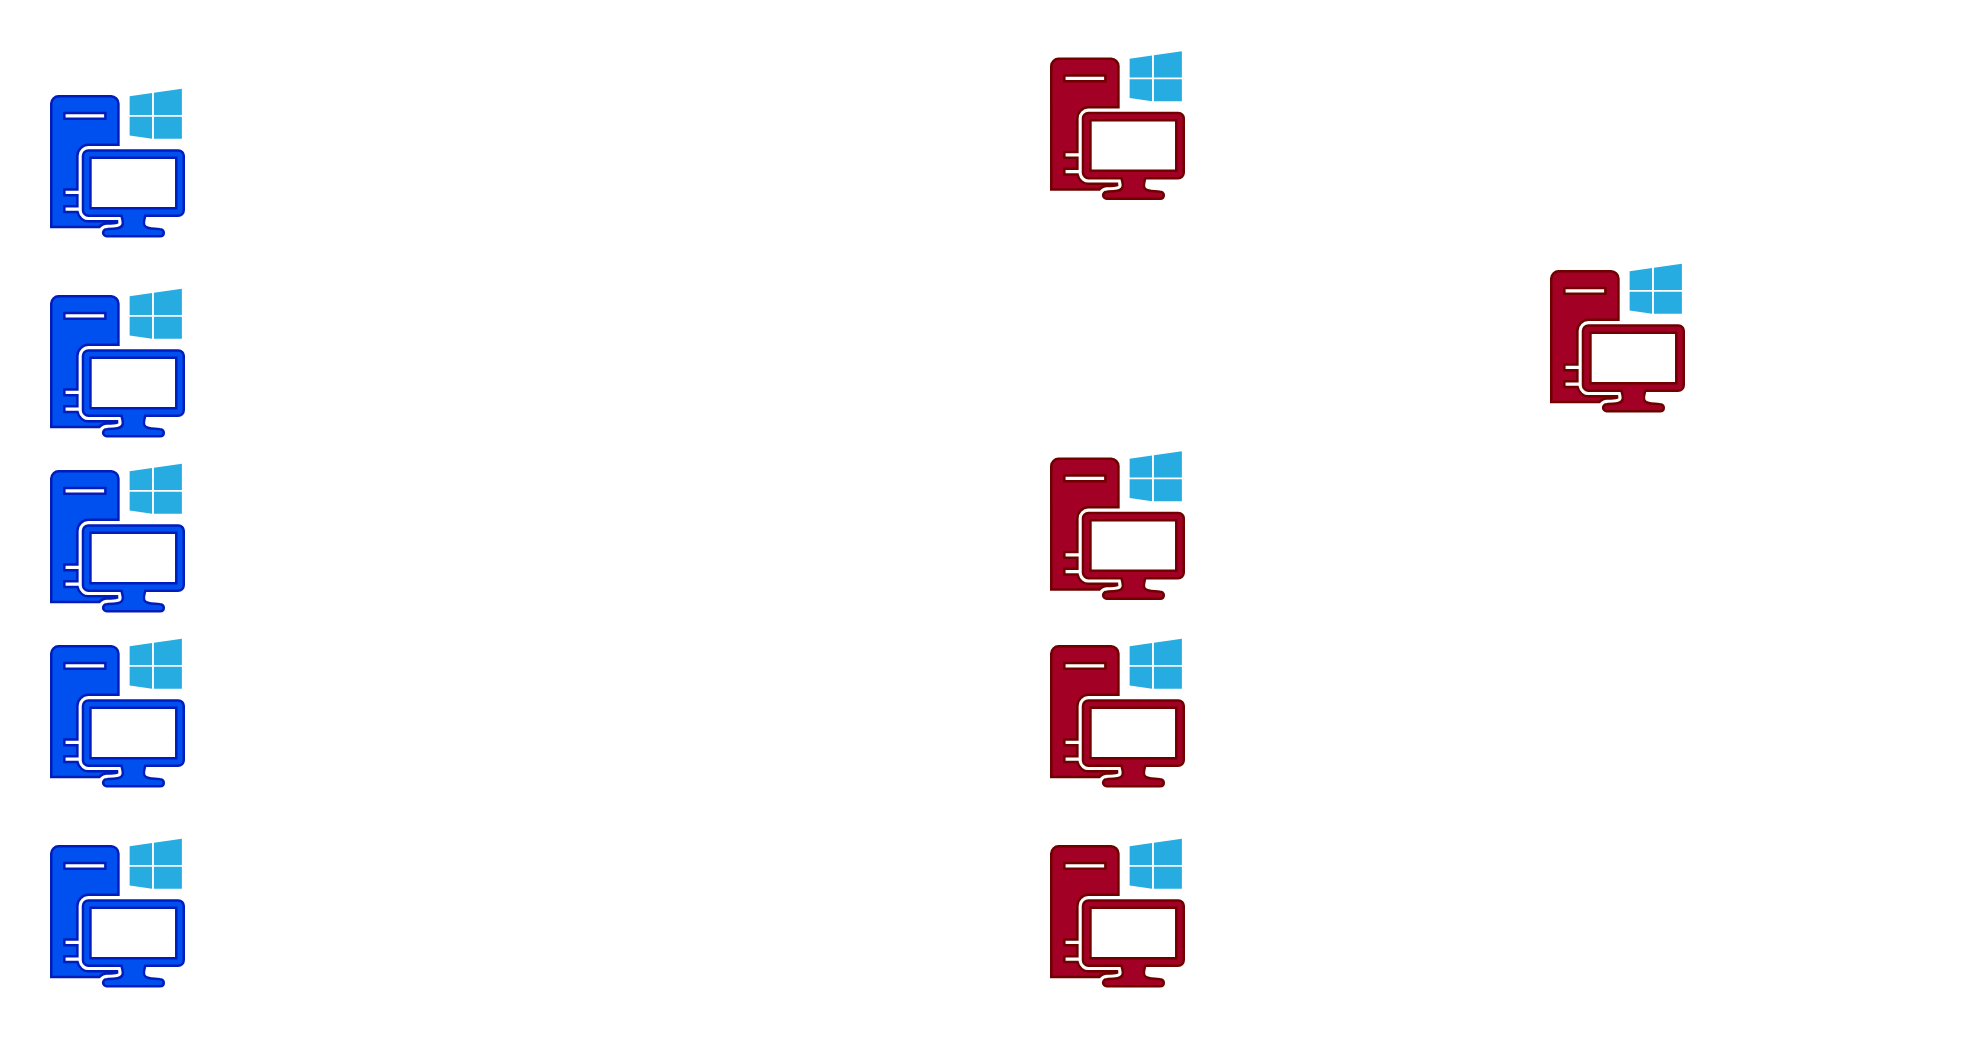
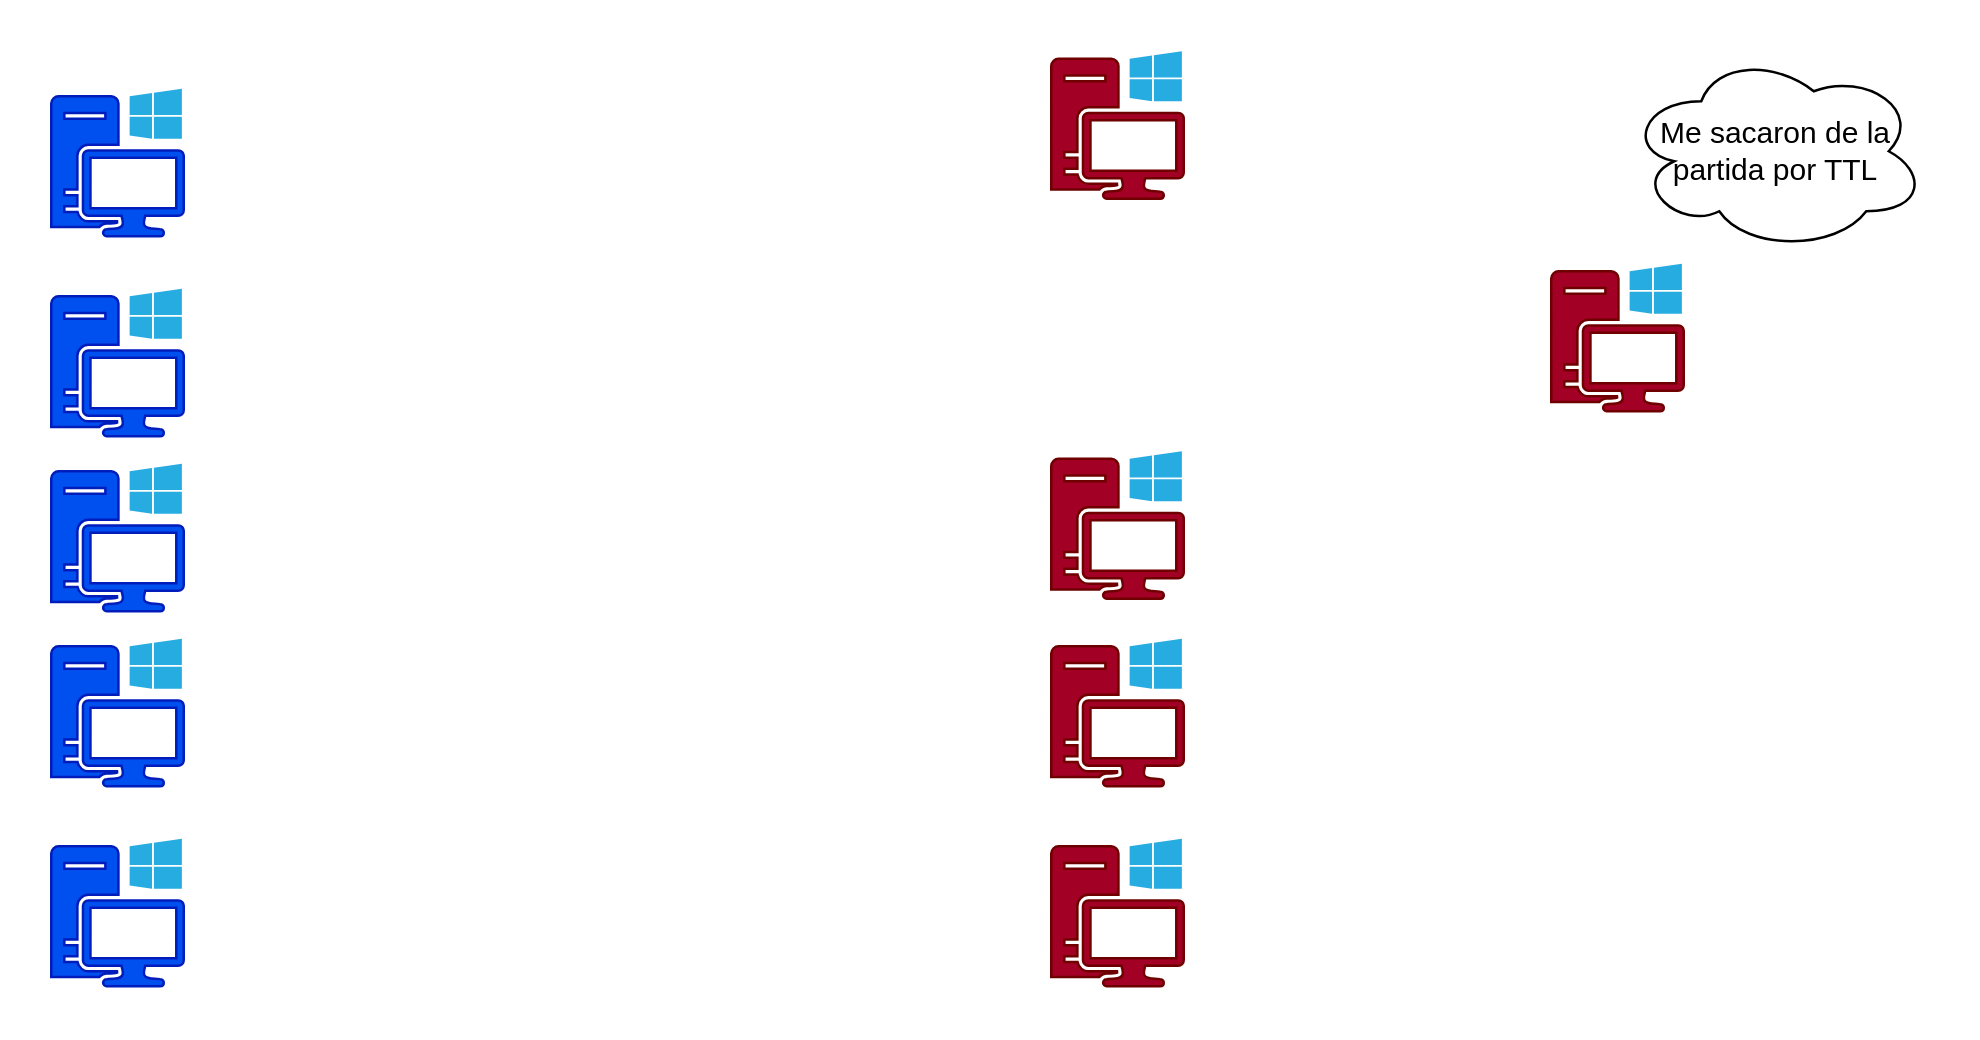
node "Me sacaron de la partida por TTL": added
